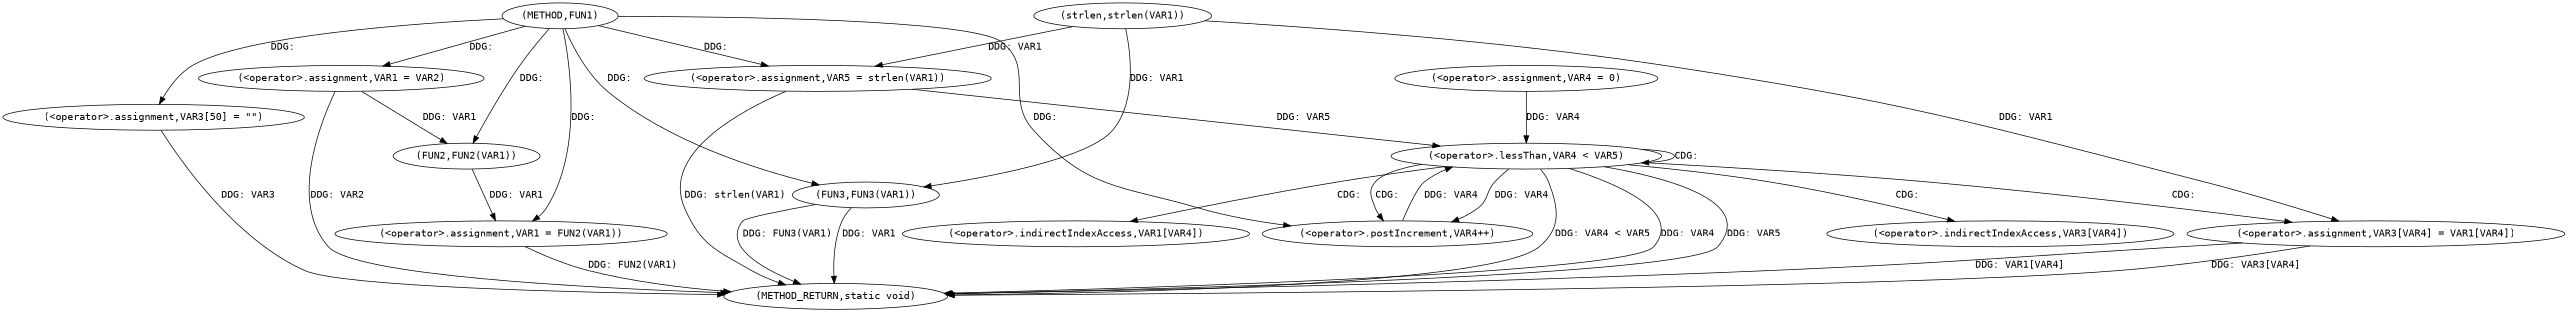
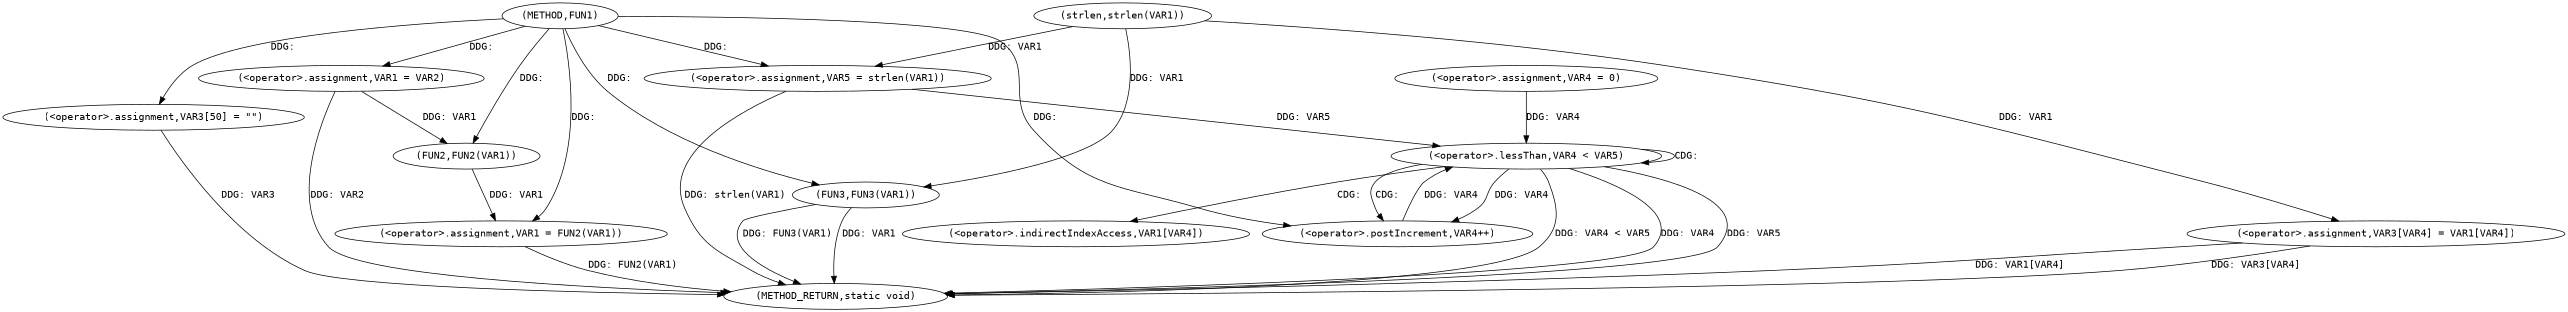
edge "(<operator>.lessThan,VAR4 < VAR5)" -> "(<operator>.assignment,VAR3[VAR4] = VAR1[VAR4])": removed, label "CDG:"
node "(<operator>.indirectIndexAccess,VAR3[VAR4])": removed
